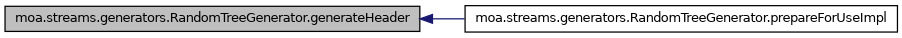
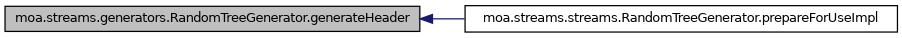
node "moa.streams.generators.RandomTreeGenerator.prepareForUseImpl": label "moa.streams.generators.RandomTreeGenerator.prepareForUseImpl" -> "moa.streams.streams.RandomTreeGenerator.prepareForUseImpl"
